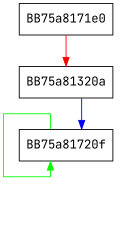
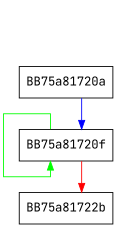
node "BB75a8171e0": removed
node "BB75a81320a": label "BB75a81320a" -> "BB75a81720a"
node "BB75a81722b": added
